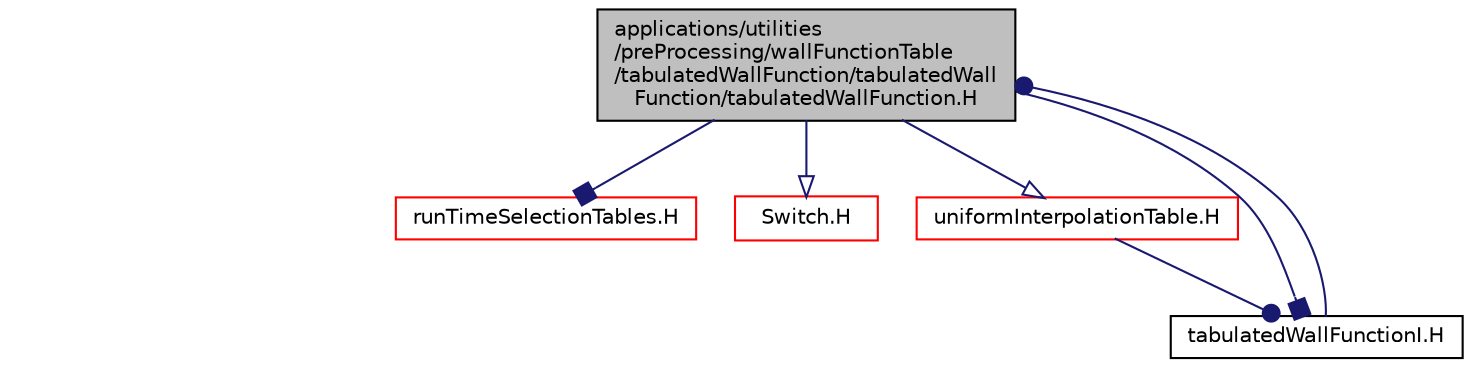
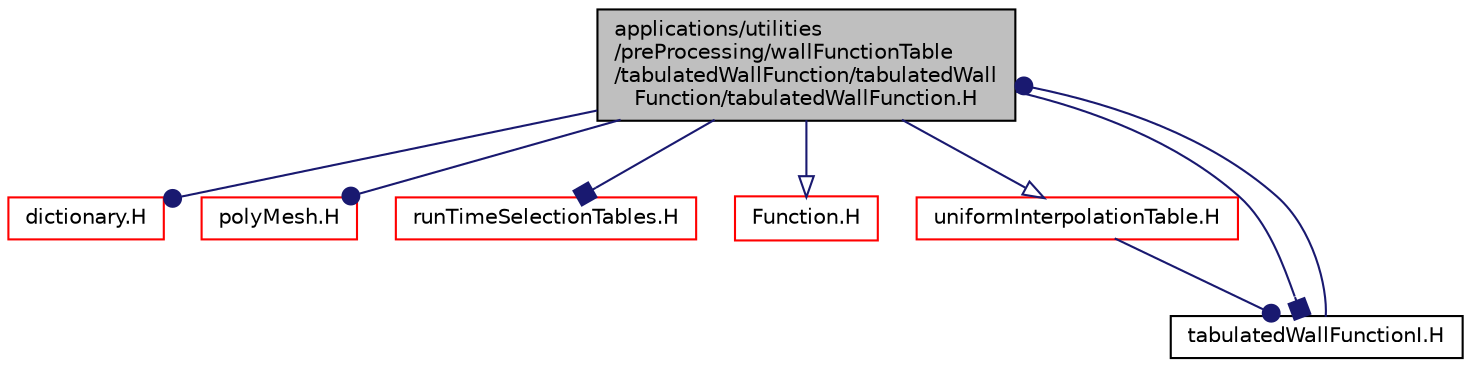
node "dictionary.H": added
node "polyMesh.H": added
node "Switch.H": label "Switch.H" -> "Function.H"
